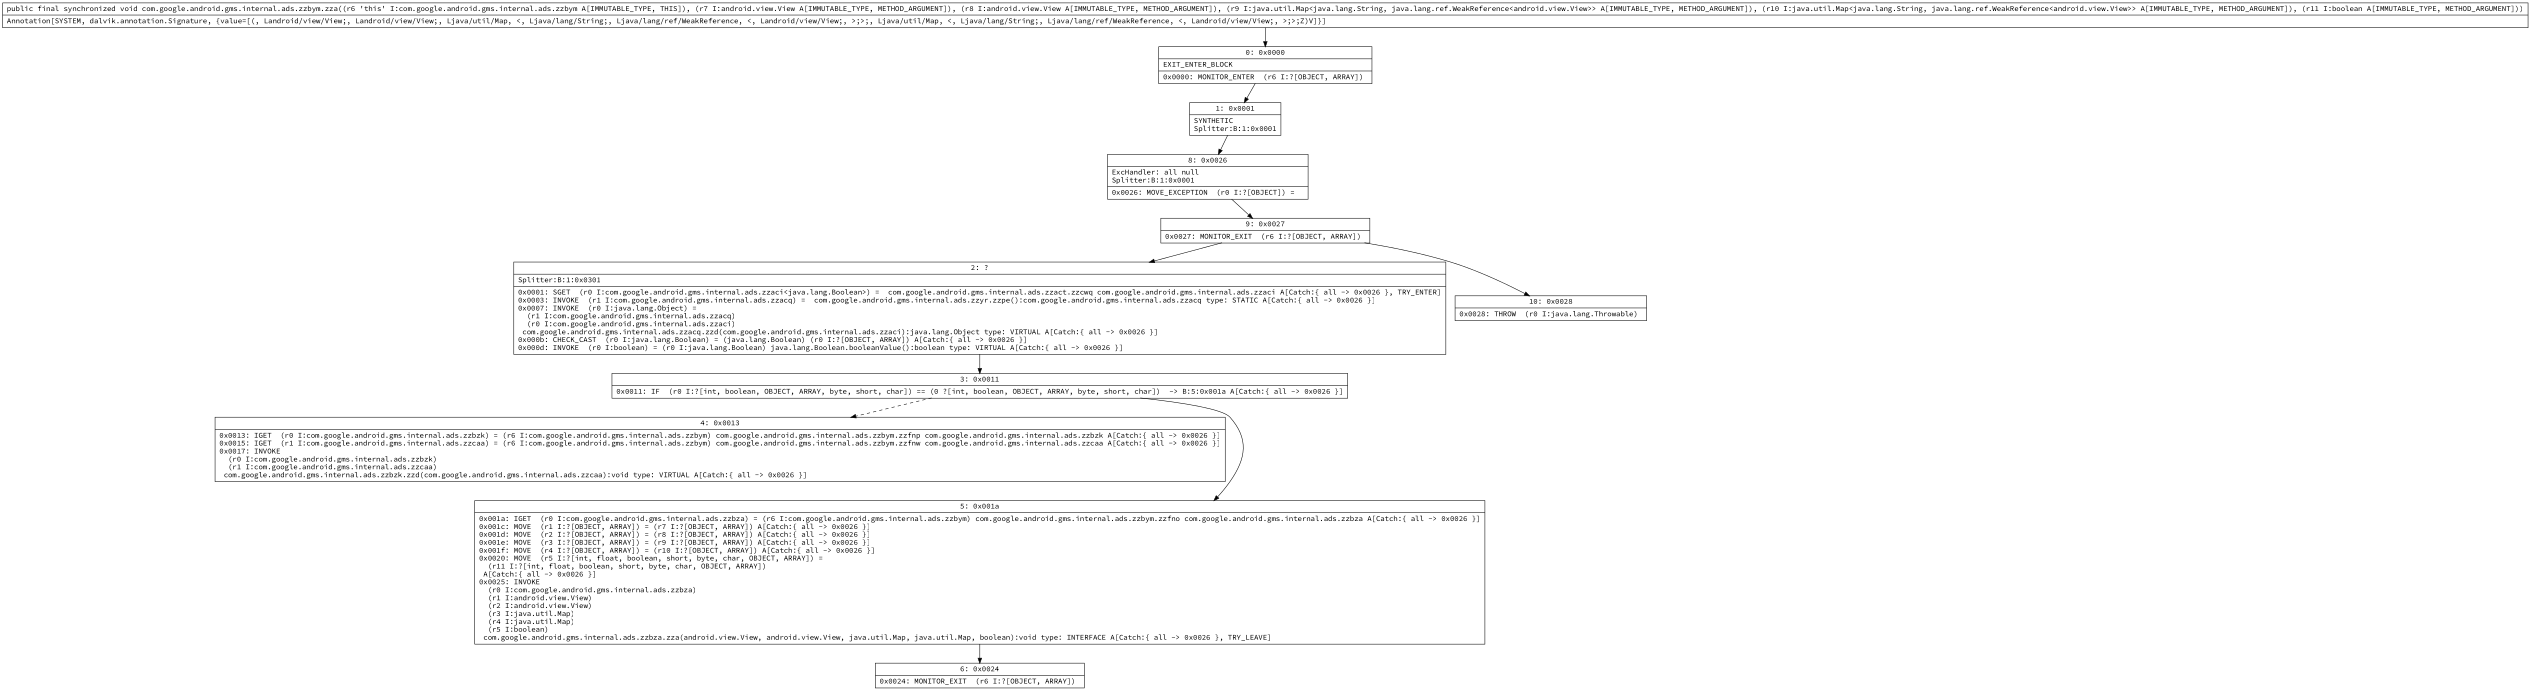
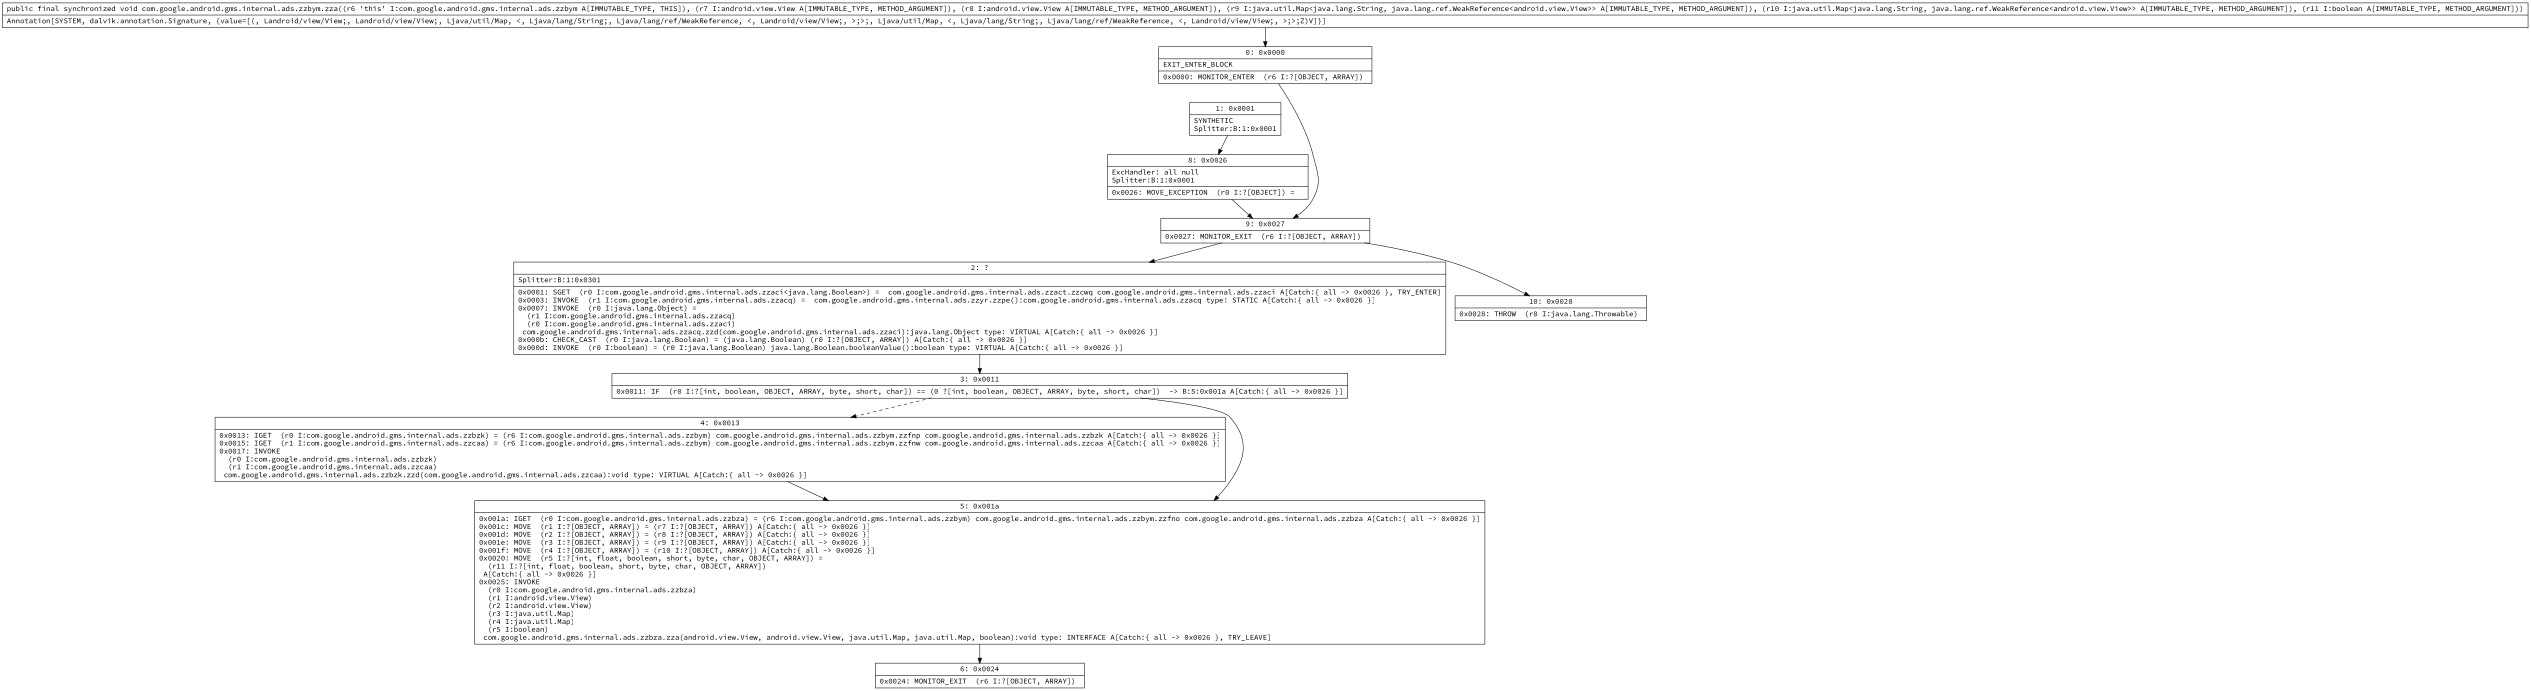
edge "0: 0x0000" -> "1: 0x0001": now "0: 0x0000" -> "9: 0x0027"
edge "4: 0x0013" -> "5: 0x001a": added
